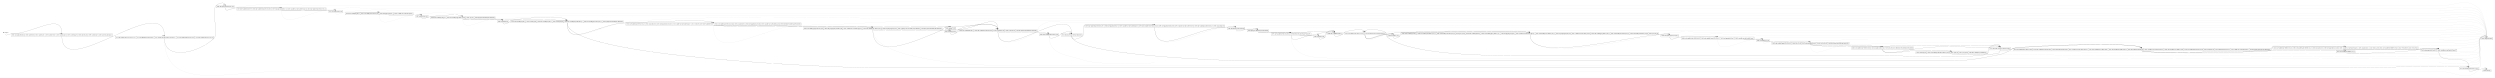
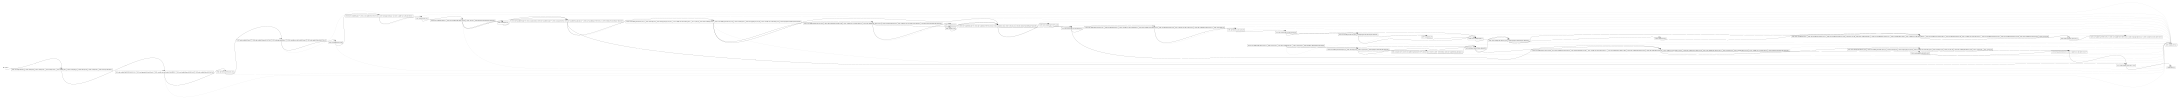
node "24604: call-0:0[v34,'cur',v31]": removed
